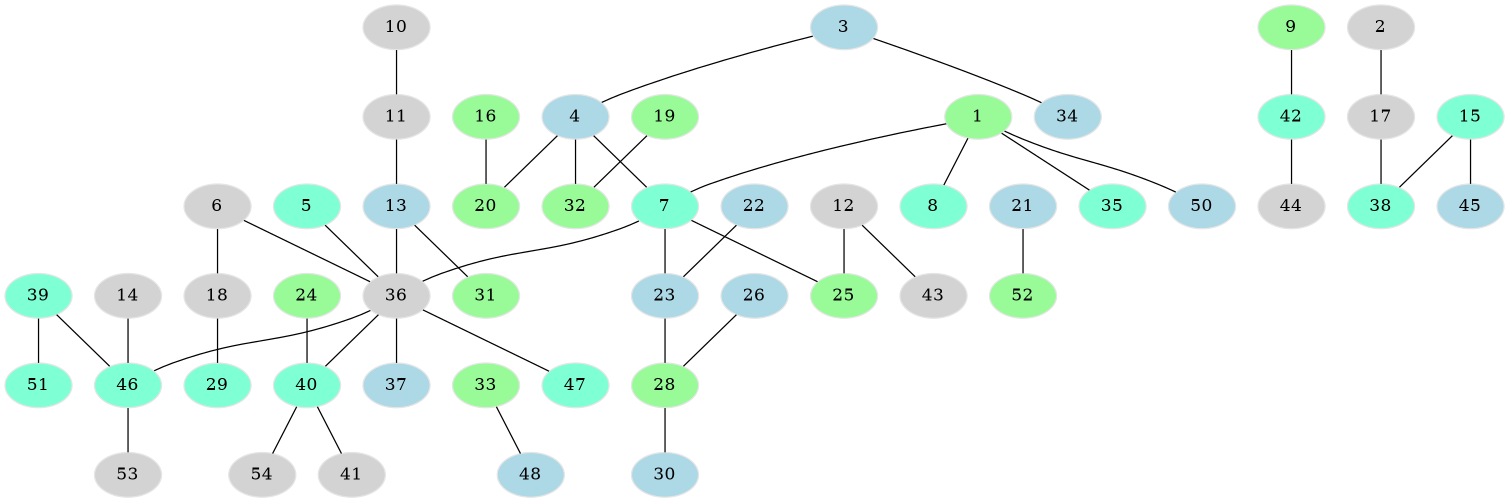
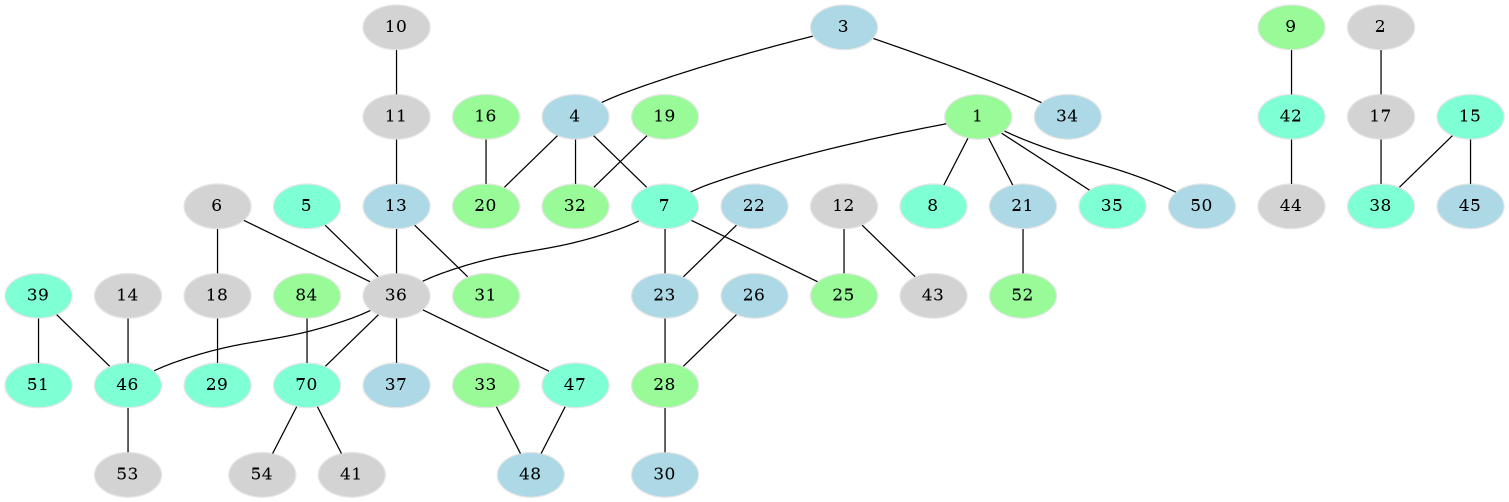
edge "1" -- "21": added
node "24": label "24" -> "84"
node "40": label "40" -> "70"
edge "47" -- "48": added
